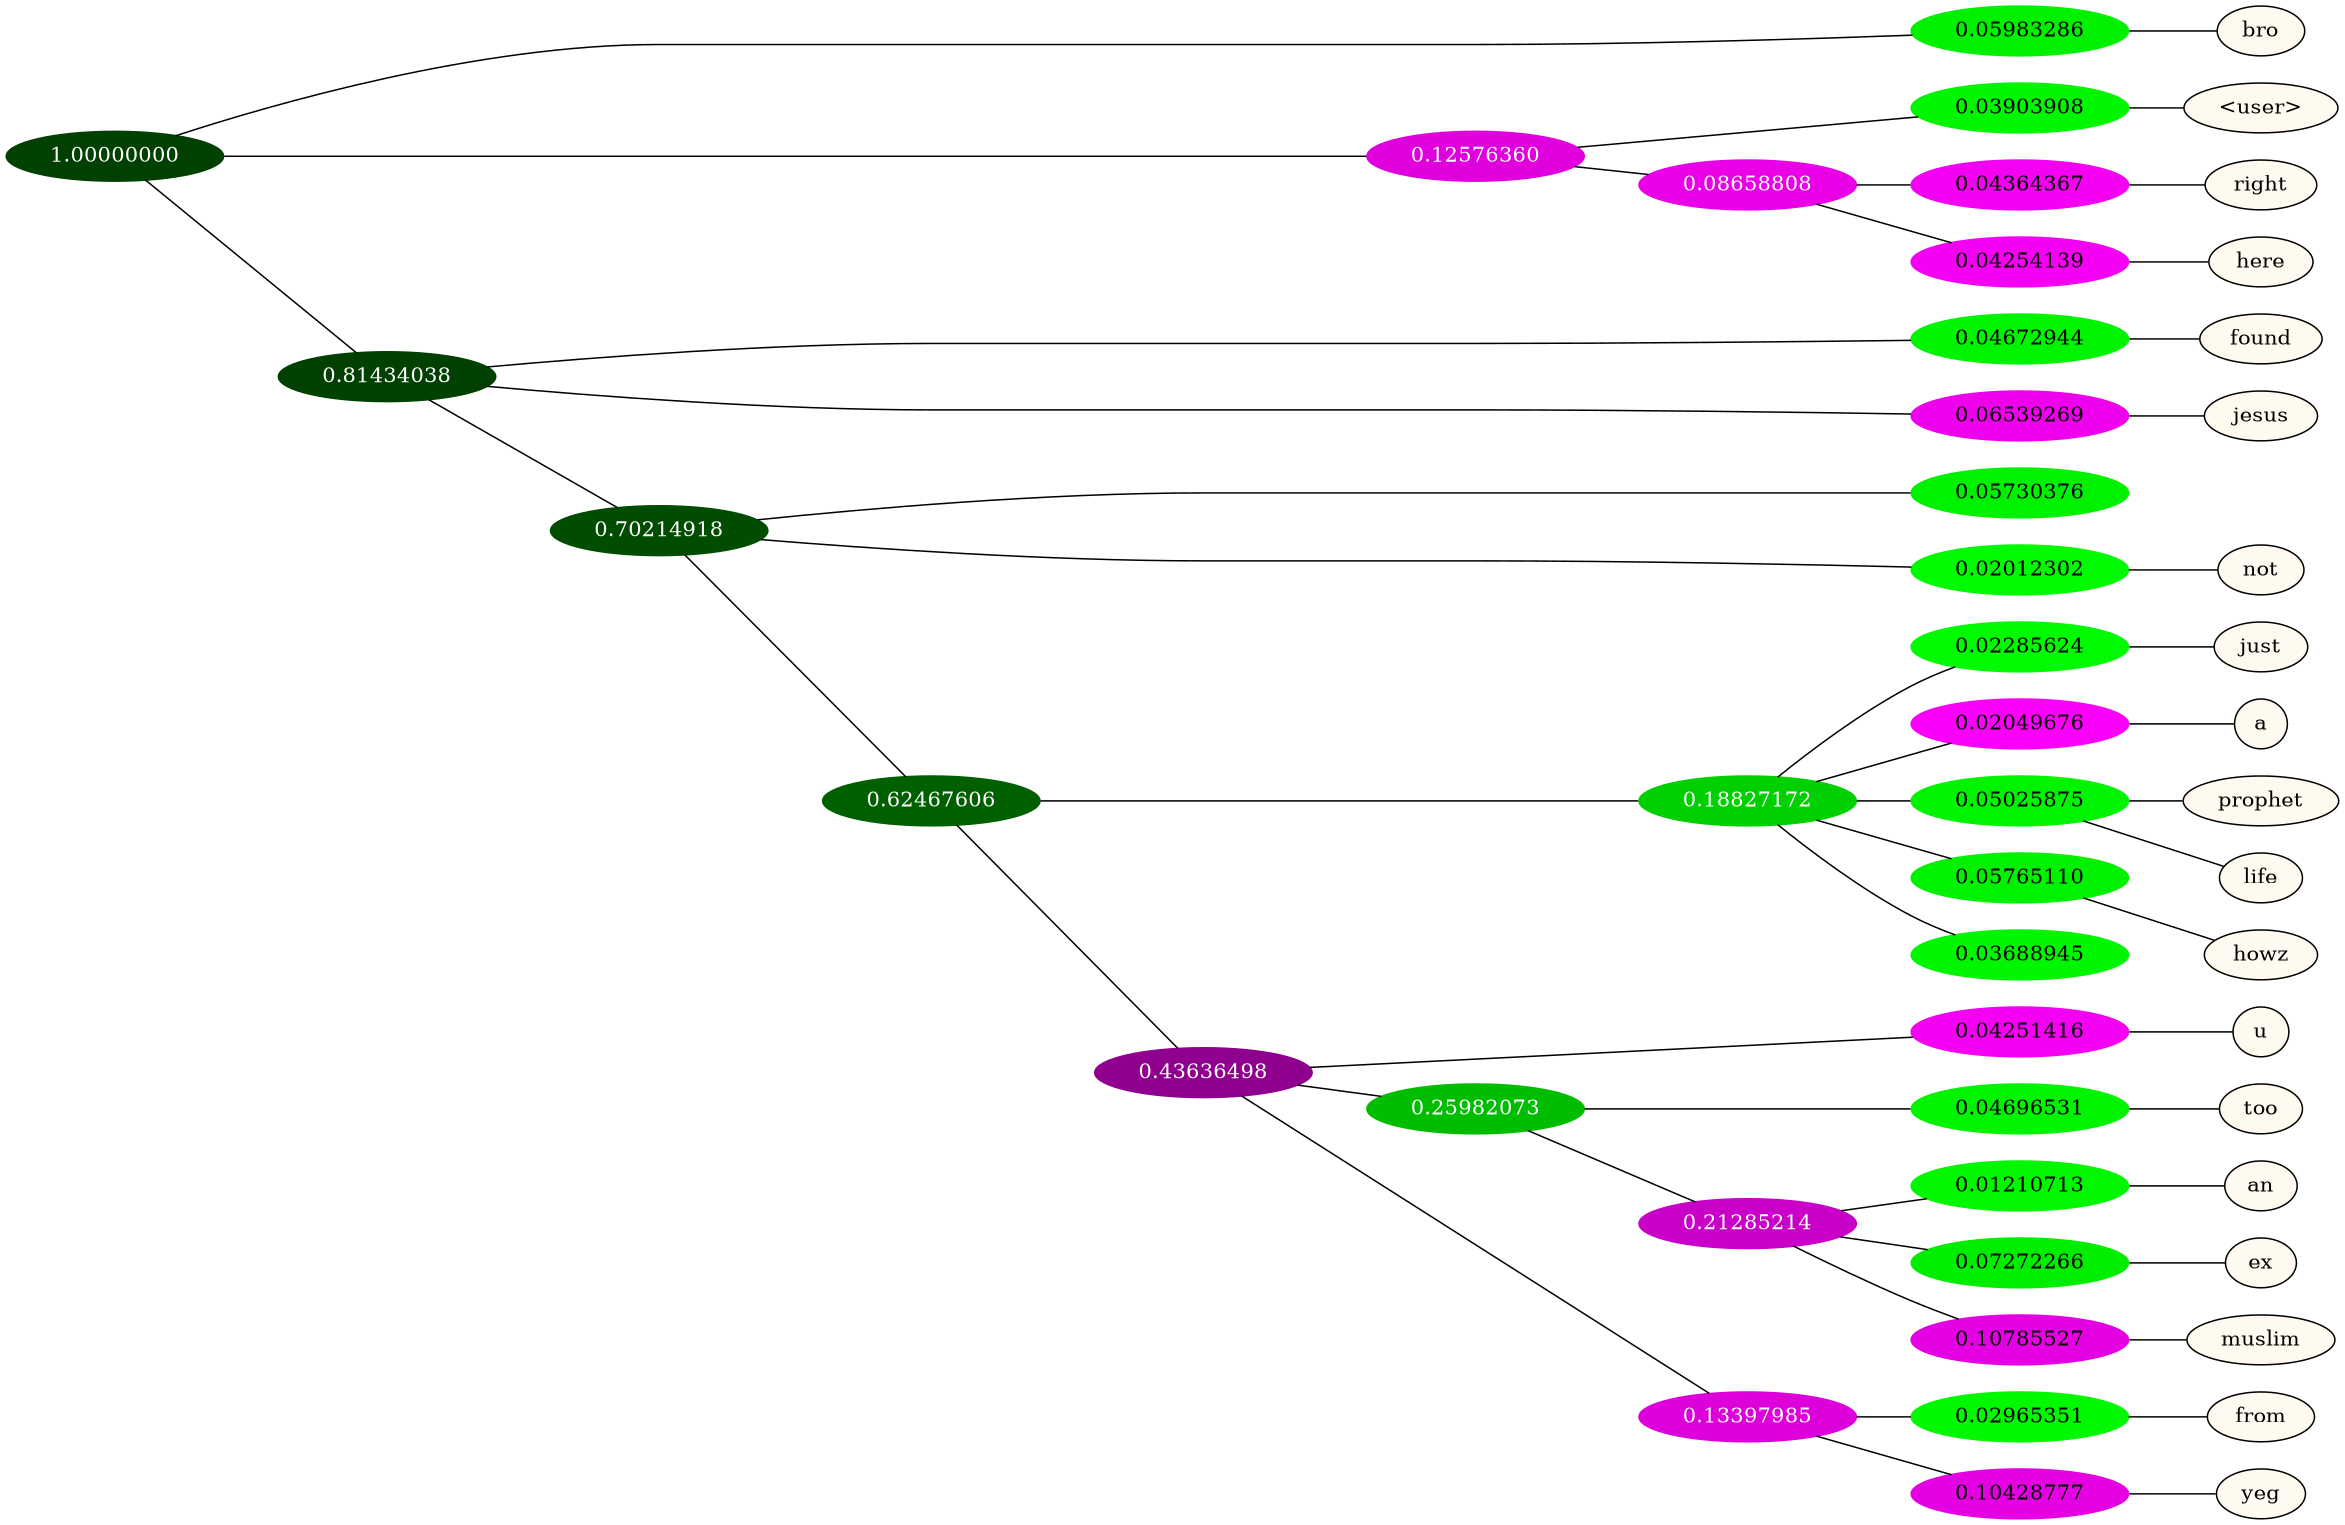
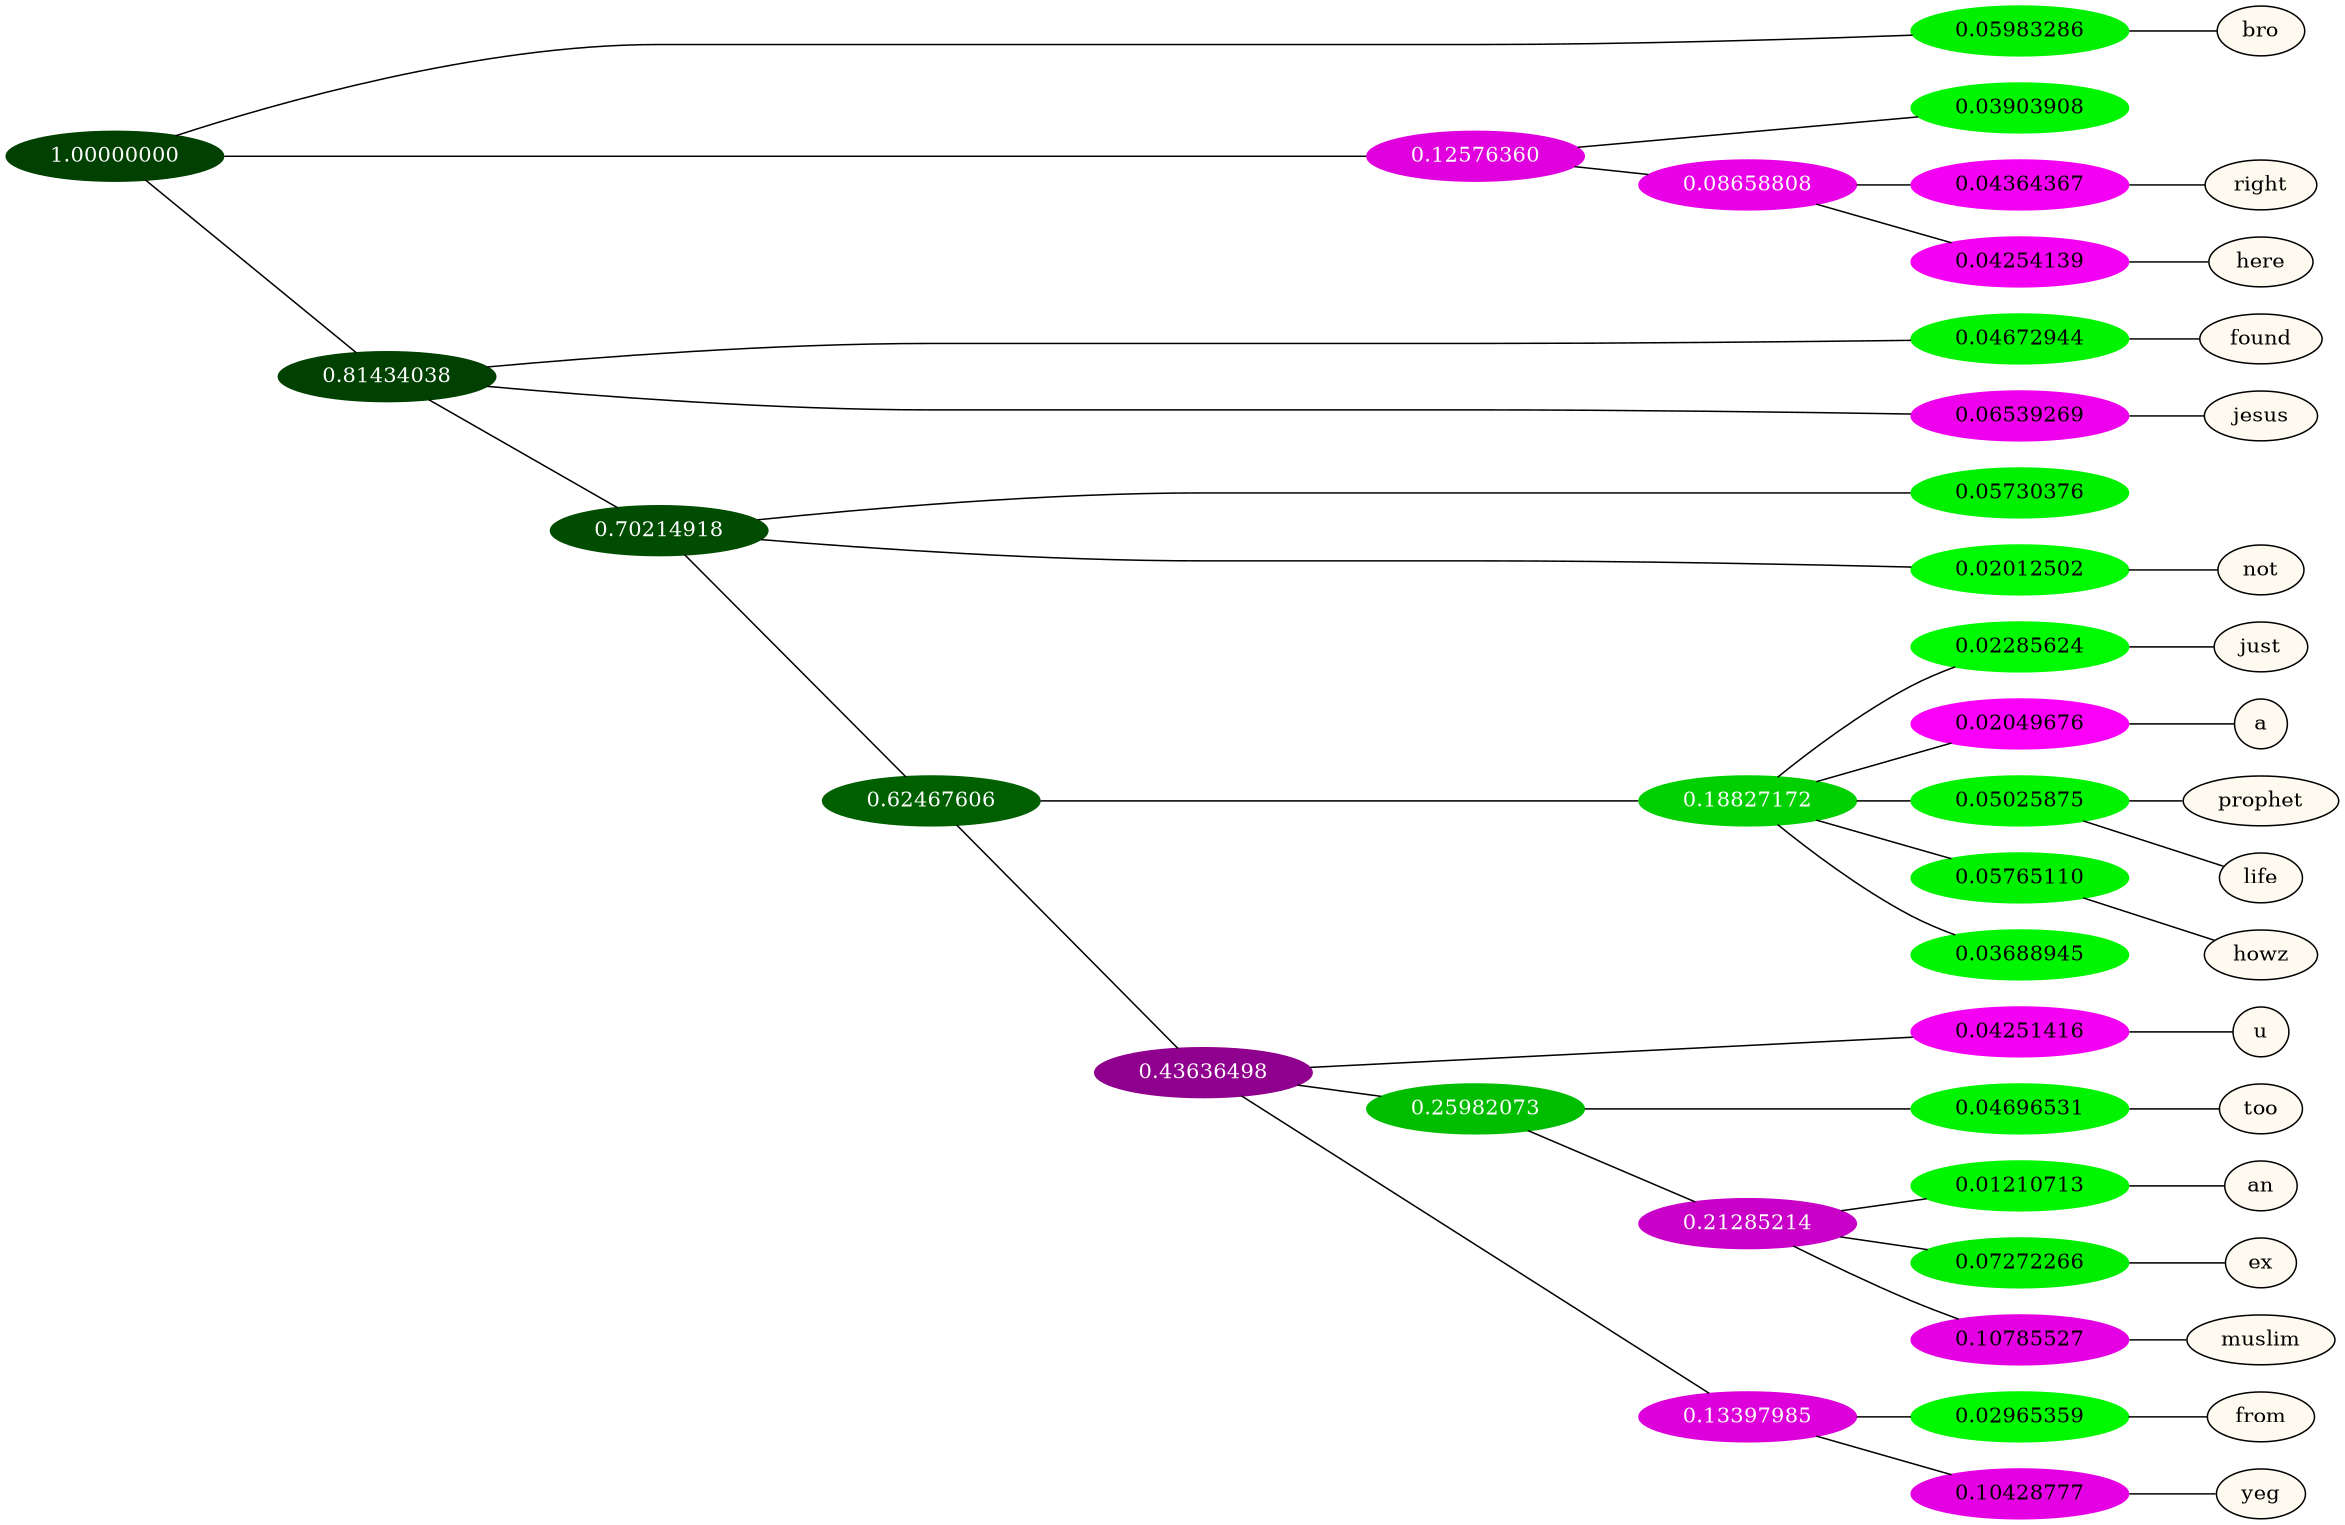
node "<user>": removed
node "0.02012302": label "0.02012302" -> "0.02012502"
node "0.02965351": label "0.02965351" -> "0.02965359"
